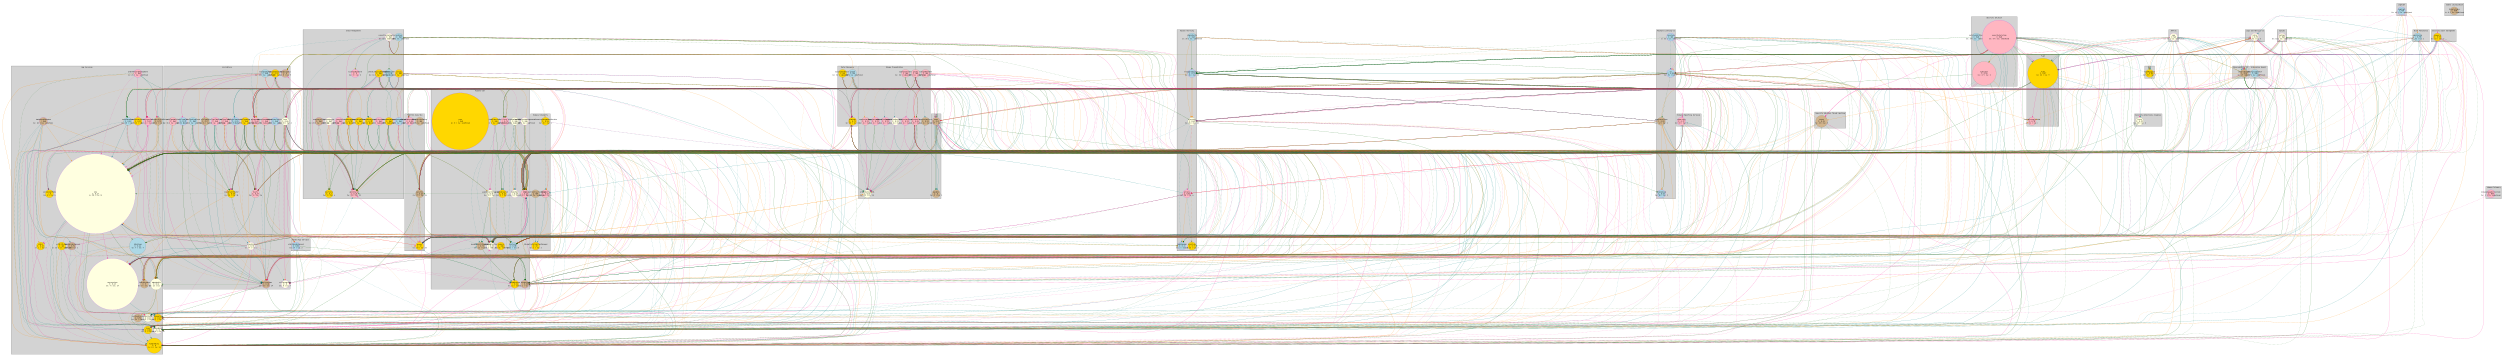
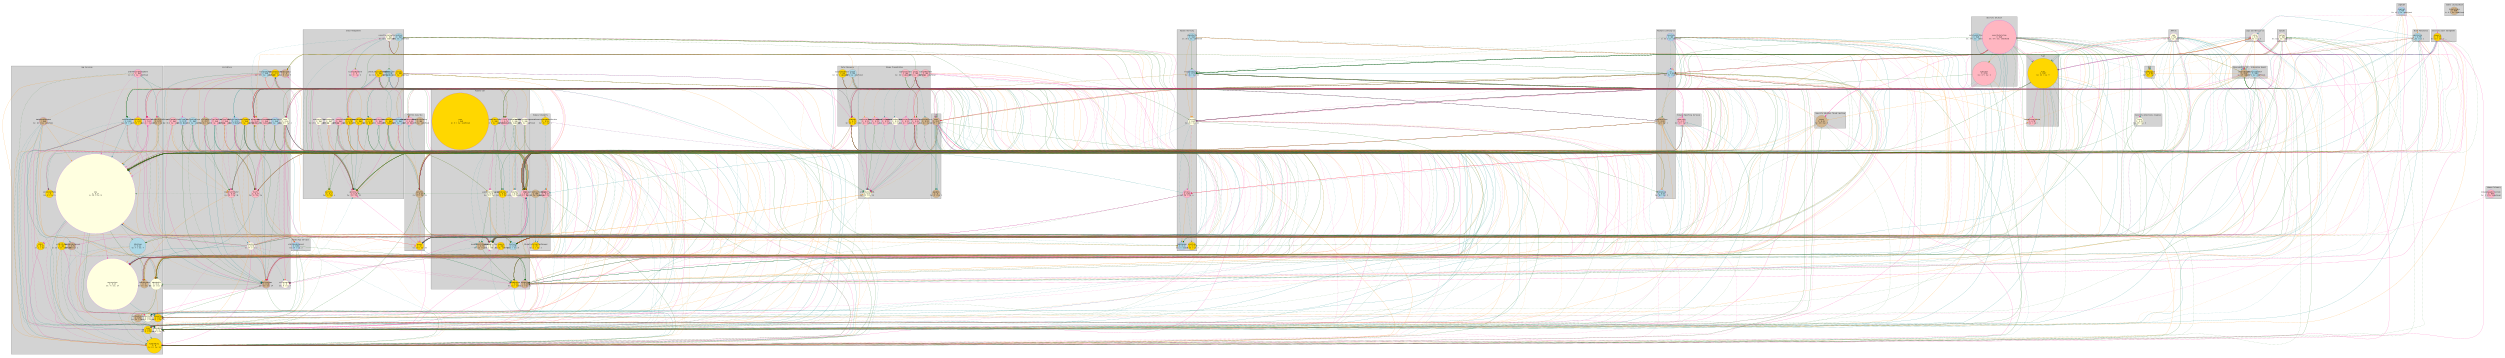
node "searchprofiler I: NaN Ce: 23 | Ca: undefined": fillcolor tan -> lightyellow
node "visDefaultEditor I: 0.78 Ce: 35 | Ca: 10": fillcolor gold -> lightpink
